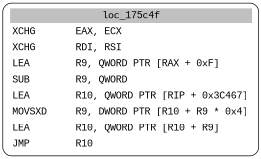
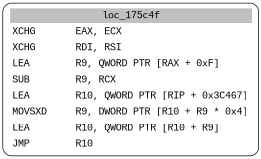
node "loc_175c4f": text "SUB        R9, QWORD" -> "SUB        R9, RCX"
